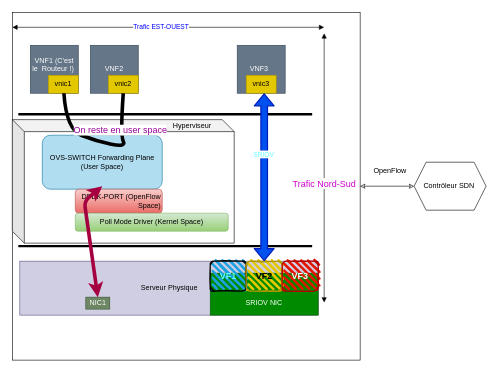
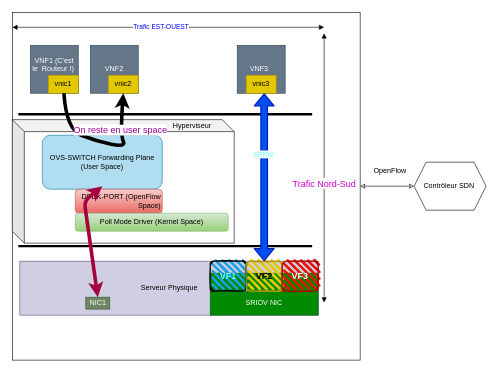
edge "vnic1" -- "vnic2": arrowhead none -> classic
